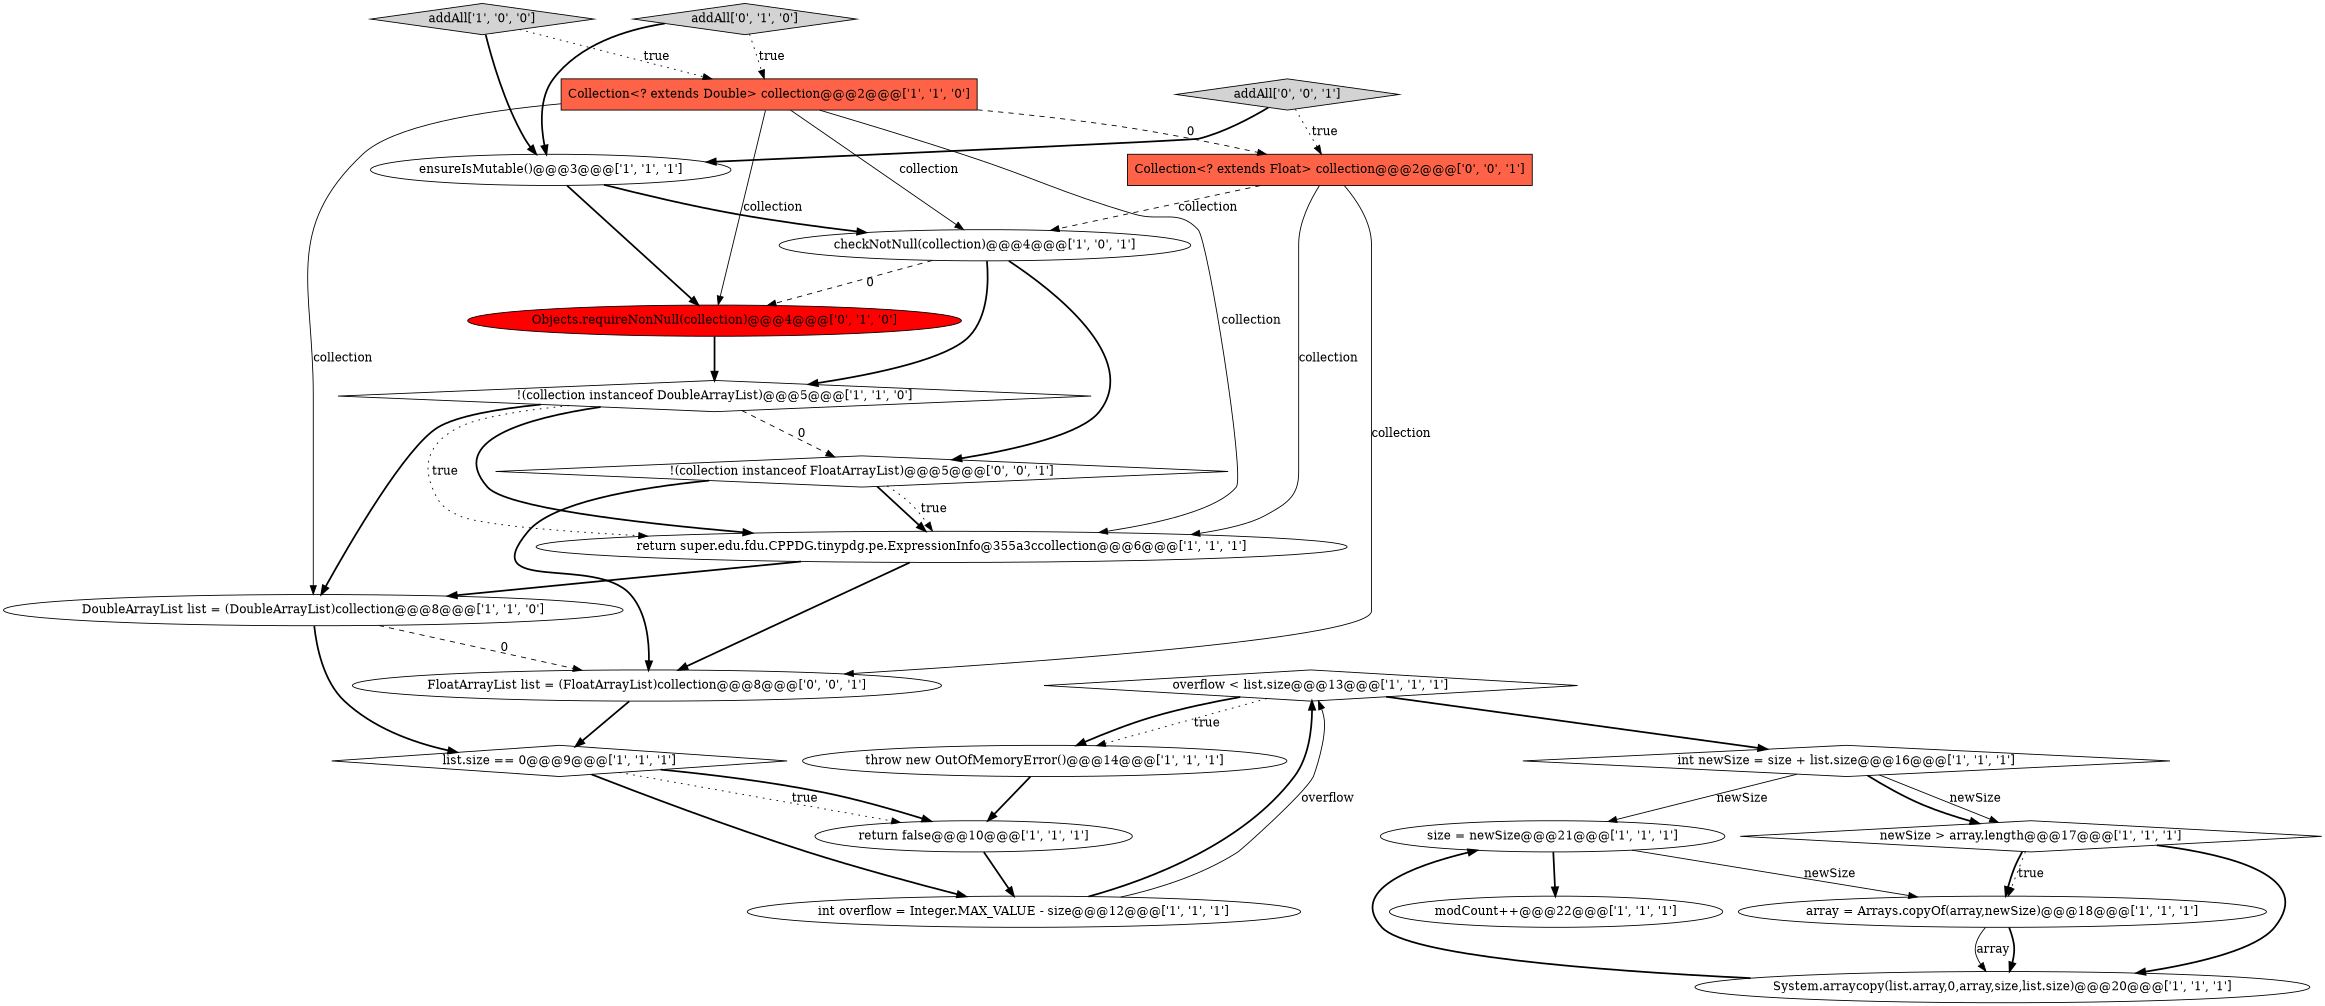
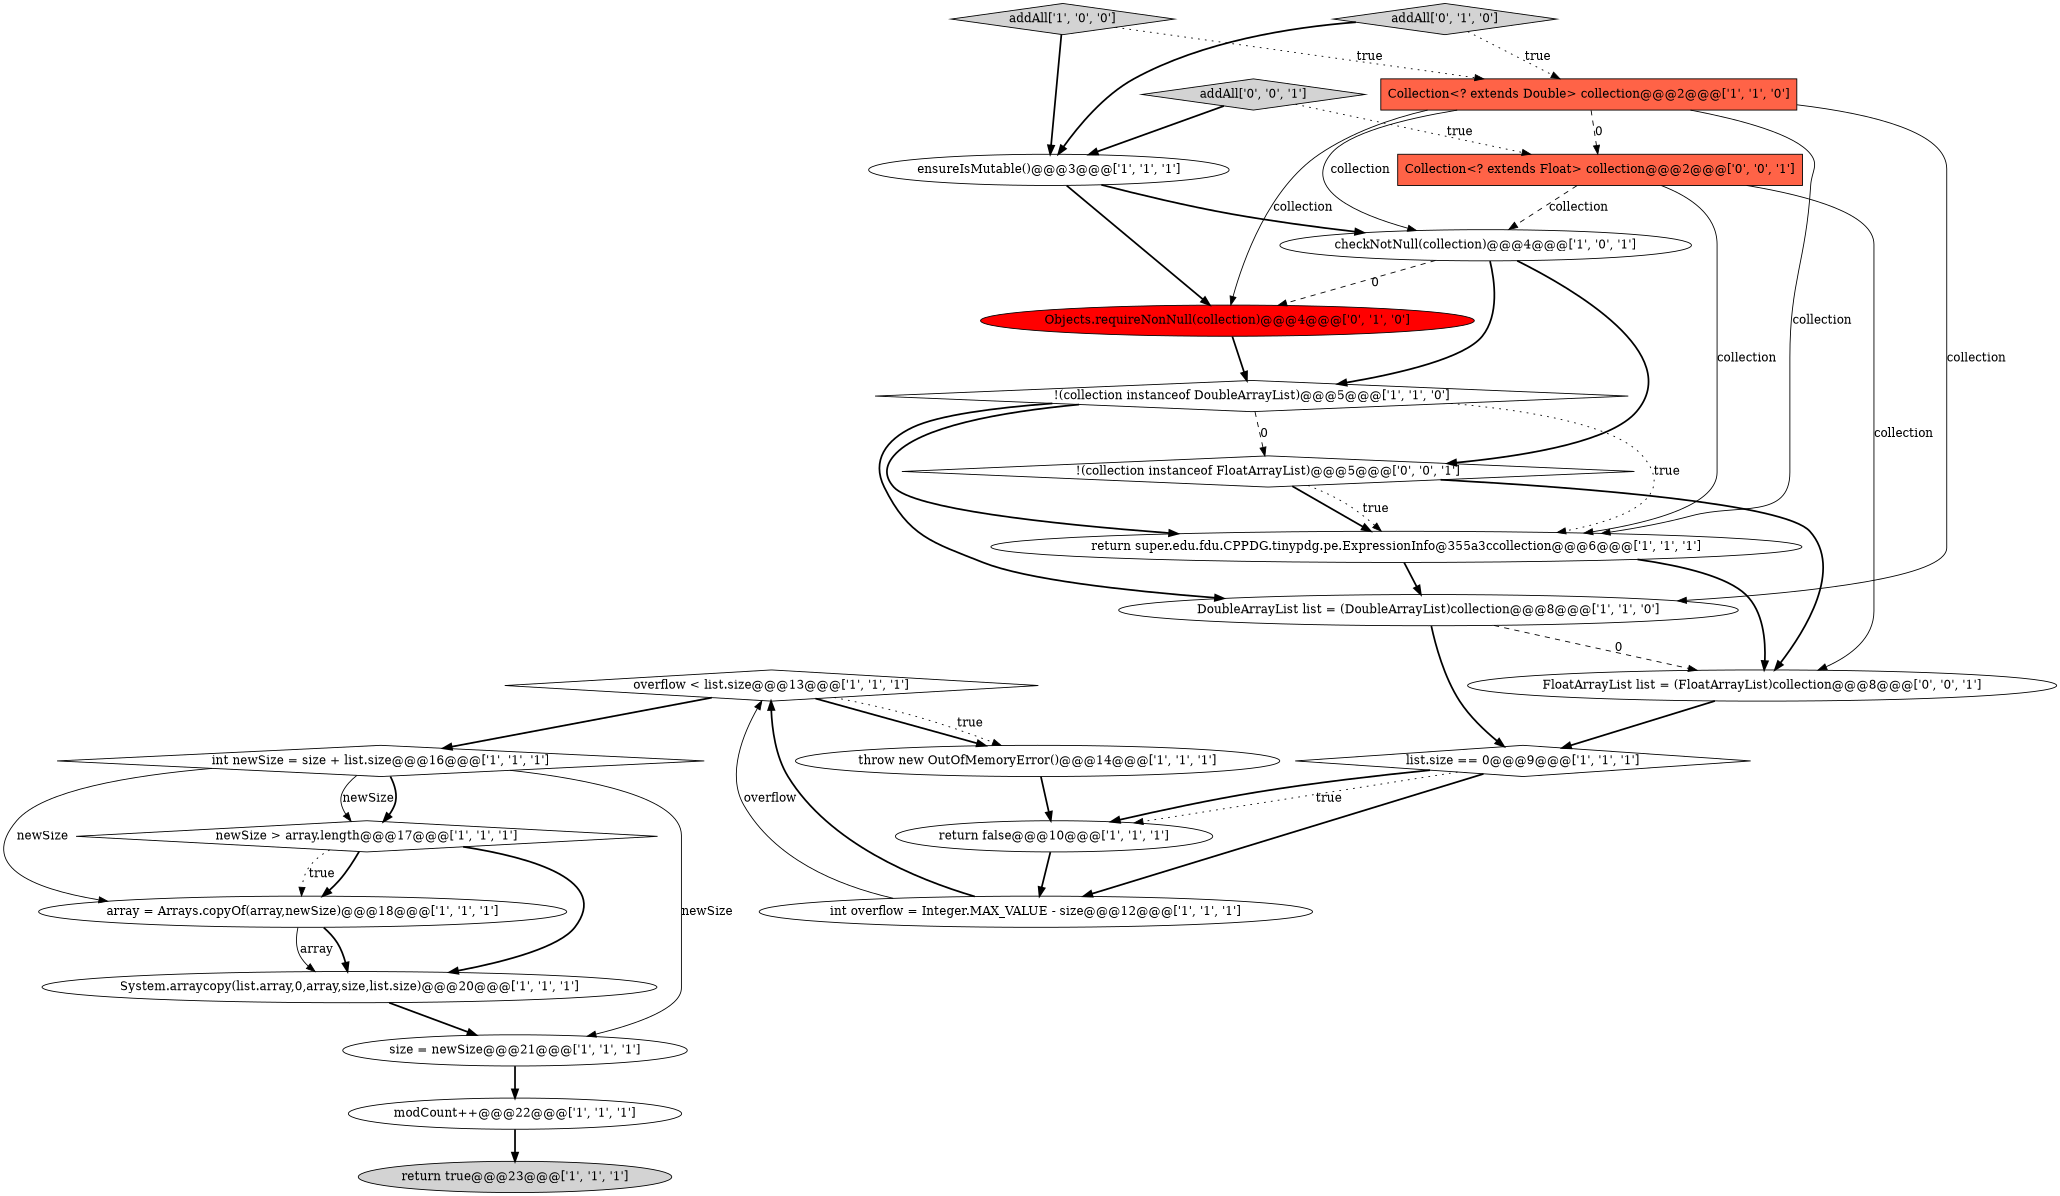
edge "size = newSize@@@21@@@['1', '1', '1']" -> "array = Arrays.copyOf(array,newSize)@@@18@@@['1', '1', '1']": now "int newSize = size + list.size@@@16@@@['1', '1', '1']" -> "array = Arrays.copyOf(array,newSize)@@@18@@@['1', '1', '1']"
node "return true@@@23@@@['1', '1', '1']": added
